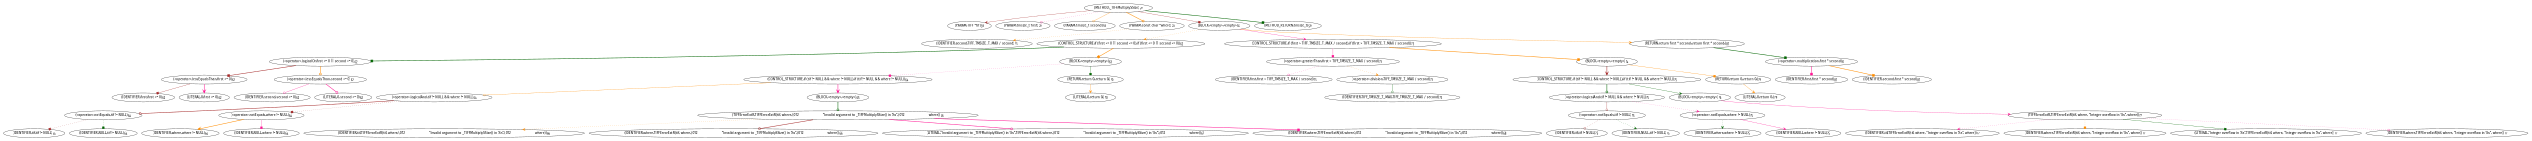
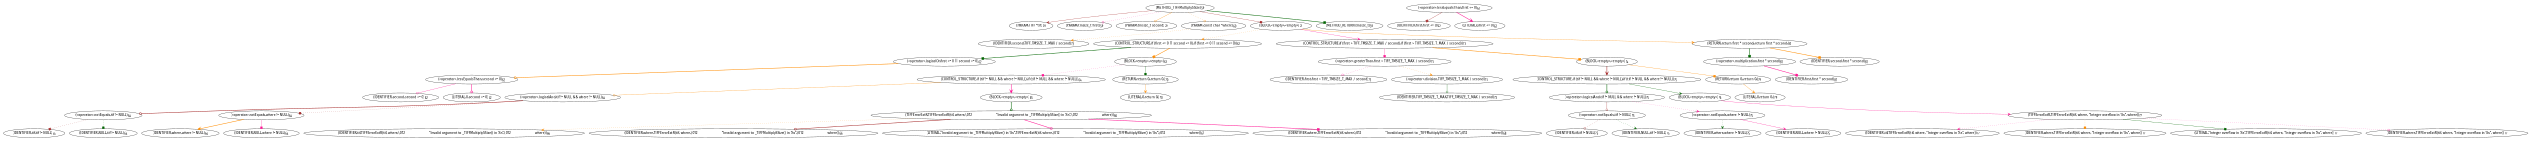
edge "(METHOD,_TIFFMultiplySSize)" -> "(PARAM,const char *where)": style bold -> dotted
edge "(<operator>.multiplication,first * second)" -> "(IDENTIFIER,second,first * second)": now "(RETURN,return first * second;,return first * second;)" -> "(IDENTIFIER,second,first * second)"
edge "(<operator>.logicalOr,first <= 0 || second <= 0)" -> "(<operator>.lessEqualsThan,first <= 0)": removed
